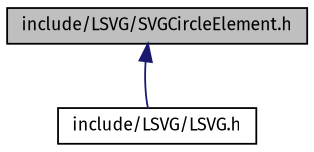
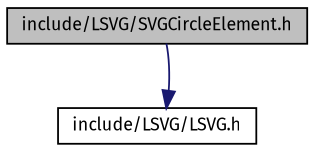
edge "include/LSVG/LSVG.h" -> "include/LSVG/SVGCircleElement.h": reversed
